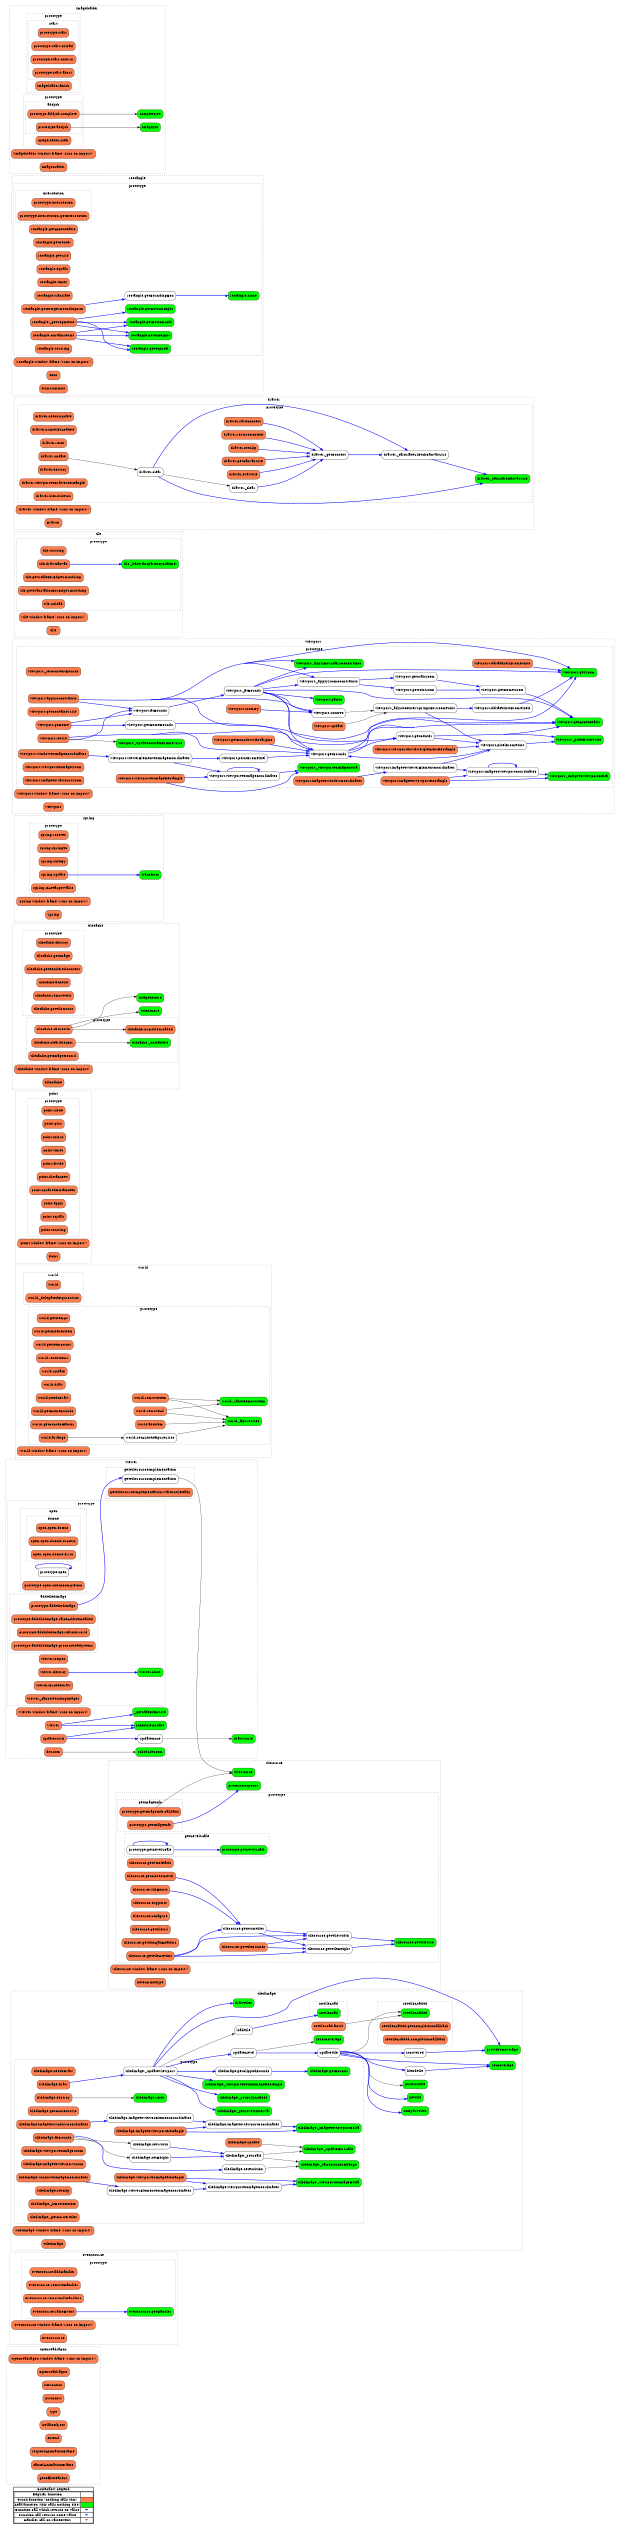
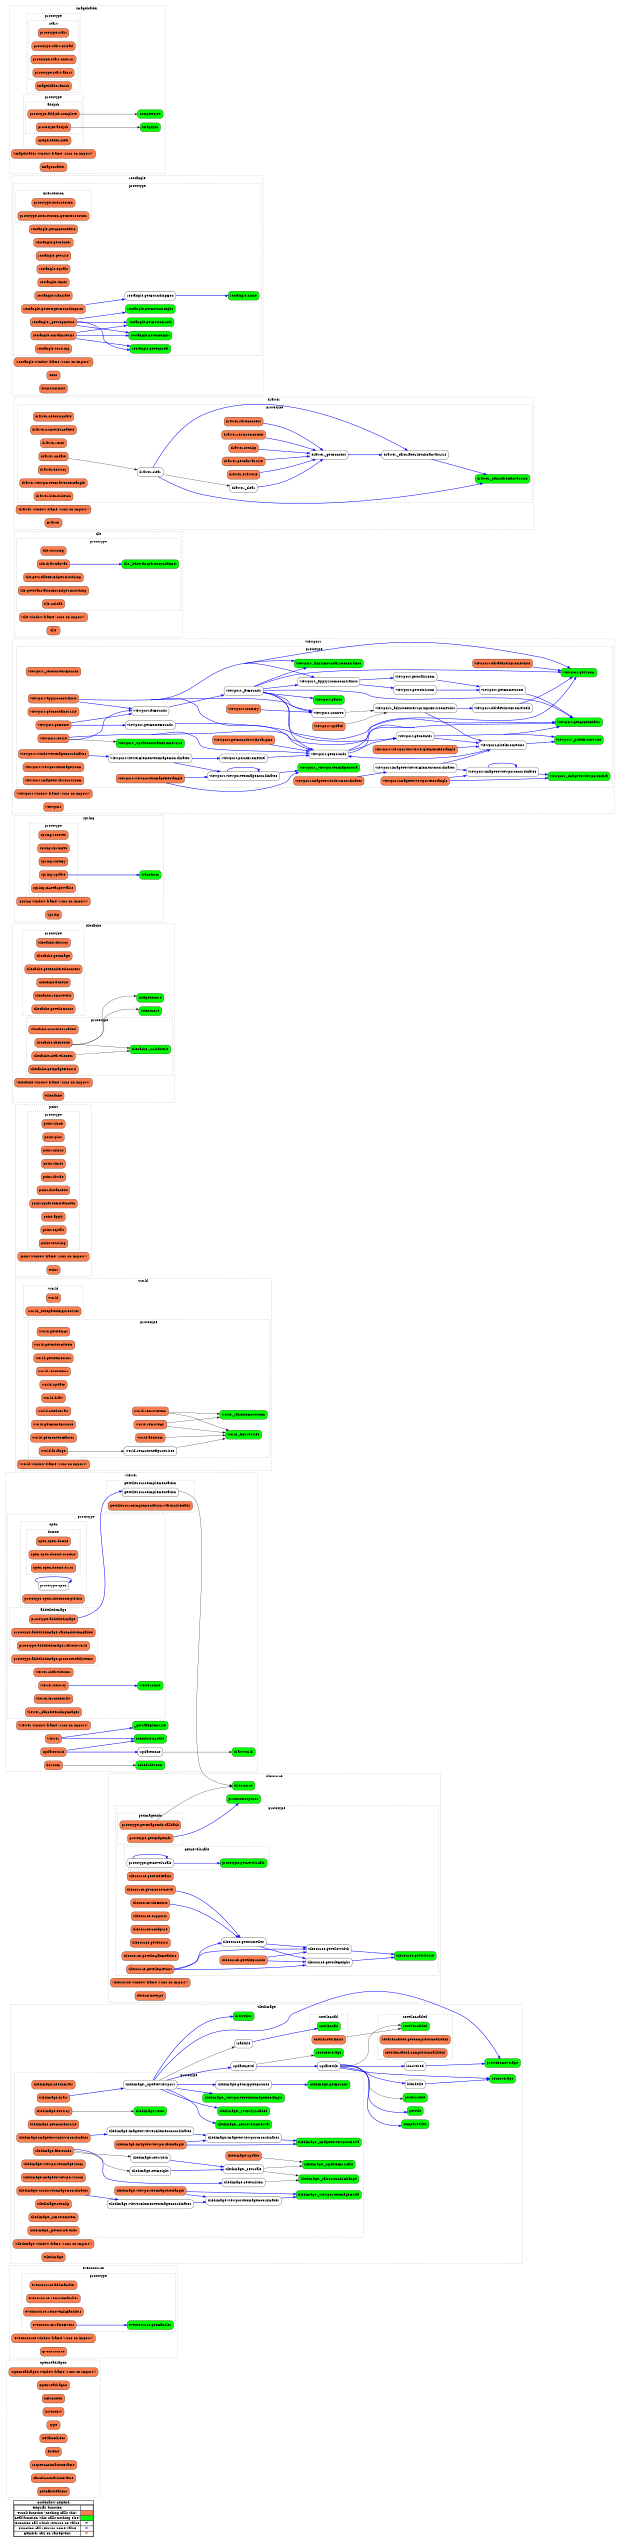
edge "tilecache.cacheTile" -> "tilecache.numTilesLoaded": now "tilecache.cacheTile" -> "tilecache._unloadTile"
node "viewer.isOpen": label "viewer.isOpen" -> "viewer.clearTilesFor"
